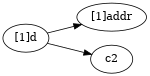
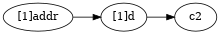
edge "[1]d" -> "[1]addr": reversed
